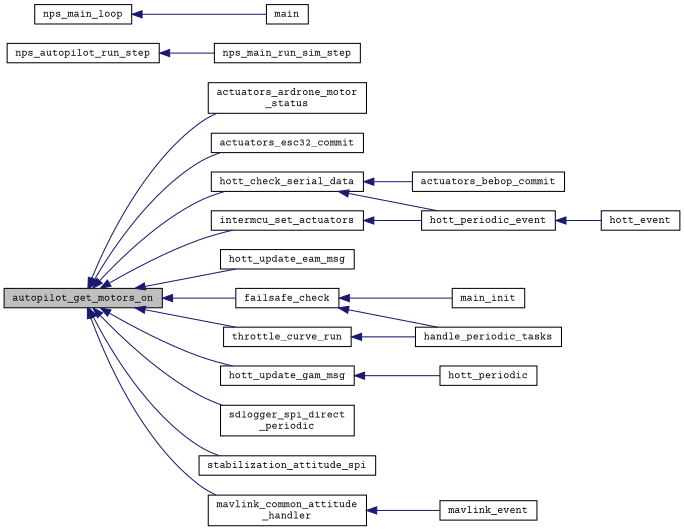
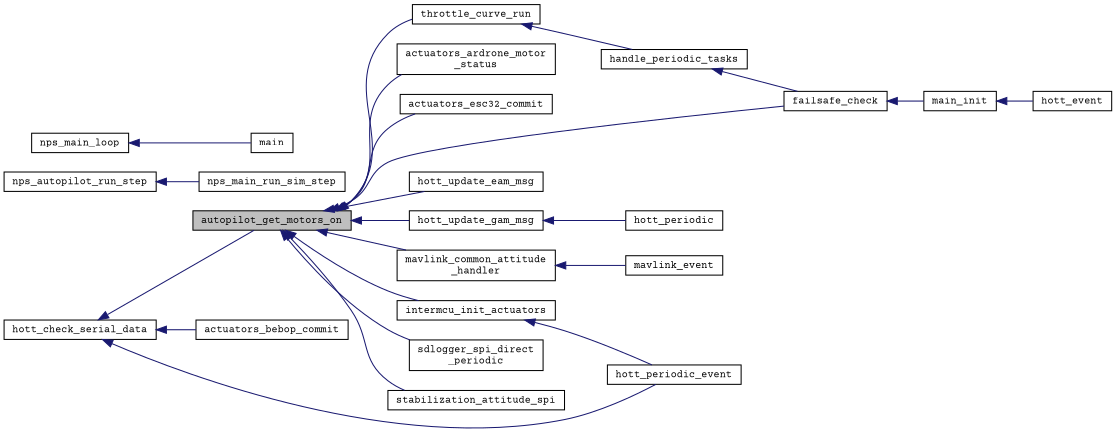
node "intermcu_set_actuators": label "intermcu_set_actuators" -> "intermcu_init_actuators"
edge "hott_event" -> "hott_periodic_event": now "hott_event" -> "main_init"
edge "hott_check_serial_data" -> "autopilot_get_motors_on": reversed
edge "handle_periodic_tasks" -> "failsafe_check": reversed
